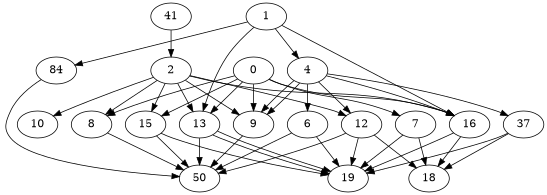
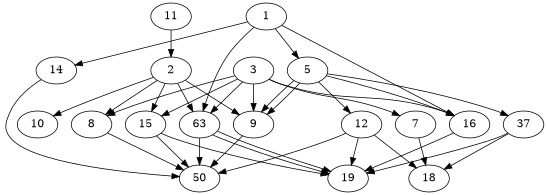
node "41": label "41" -> "11"
node "84": label "84" -> "14"
node "0": label "0" -> "3"
node "4": label "4" -> "5"
edge "2" -> "16": removed
edge "2" -> "12": removed
node "13": label "13" -> "63"
node "6": removed
edge "16" -> "18": removed
edge "7" -> "19": removed
